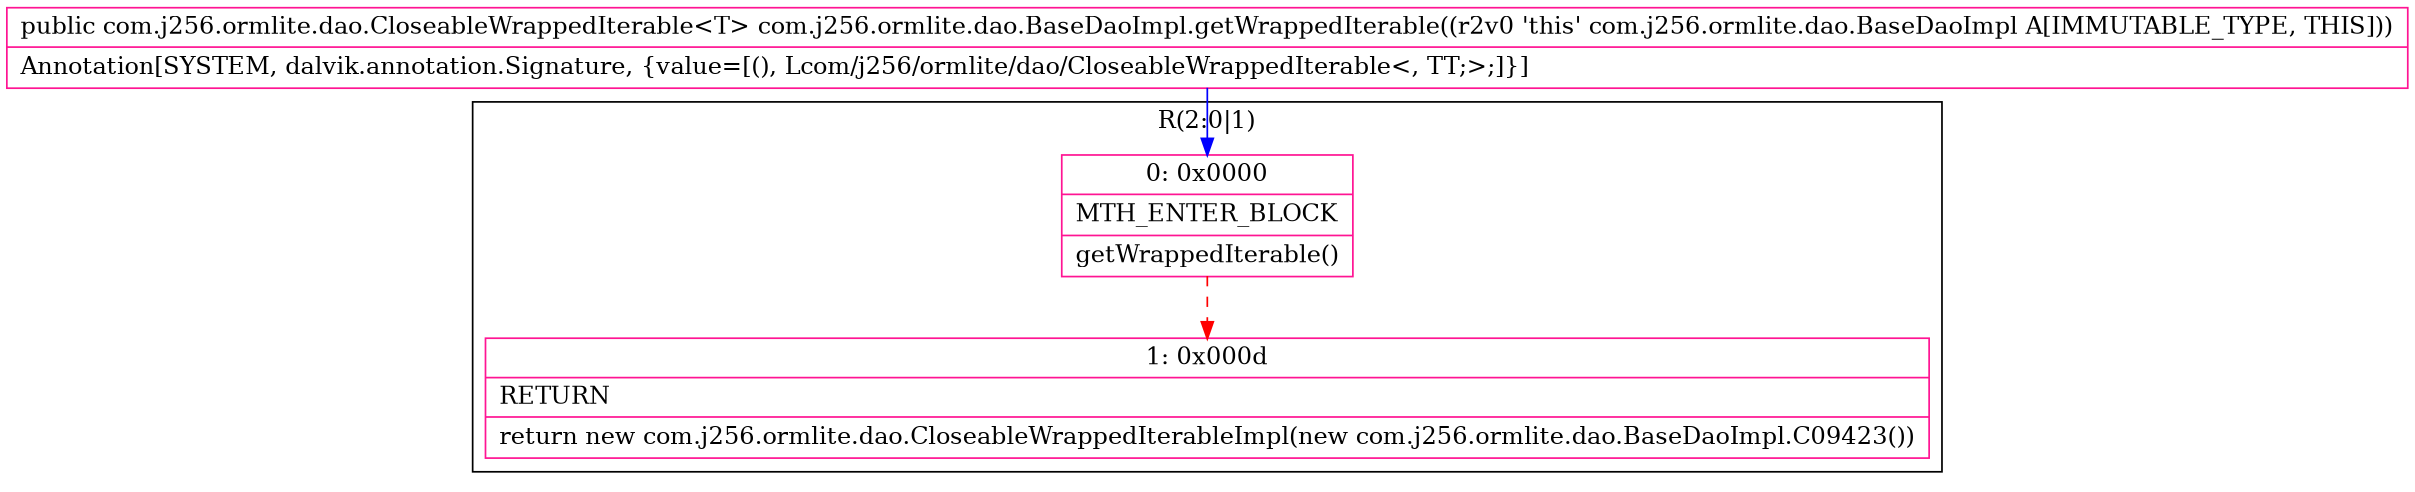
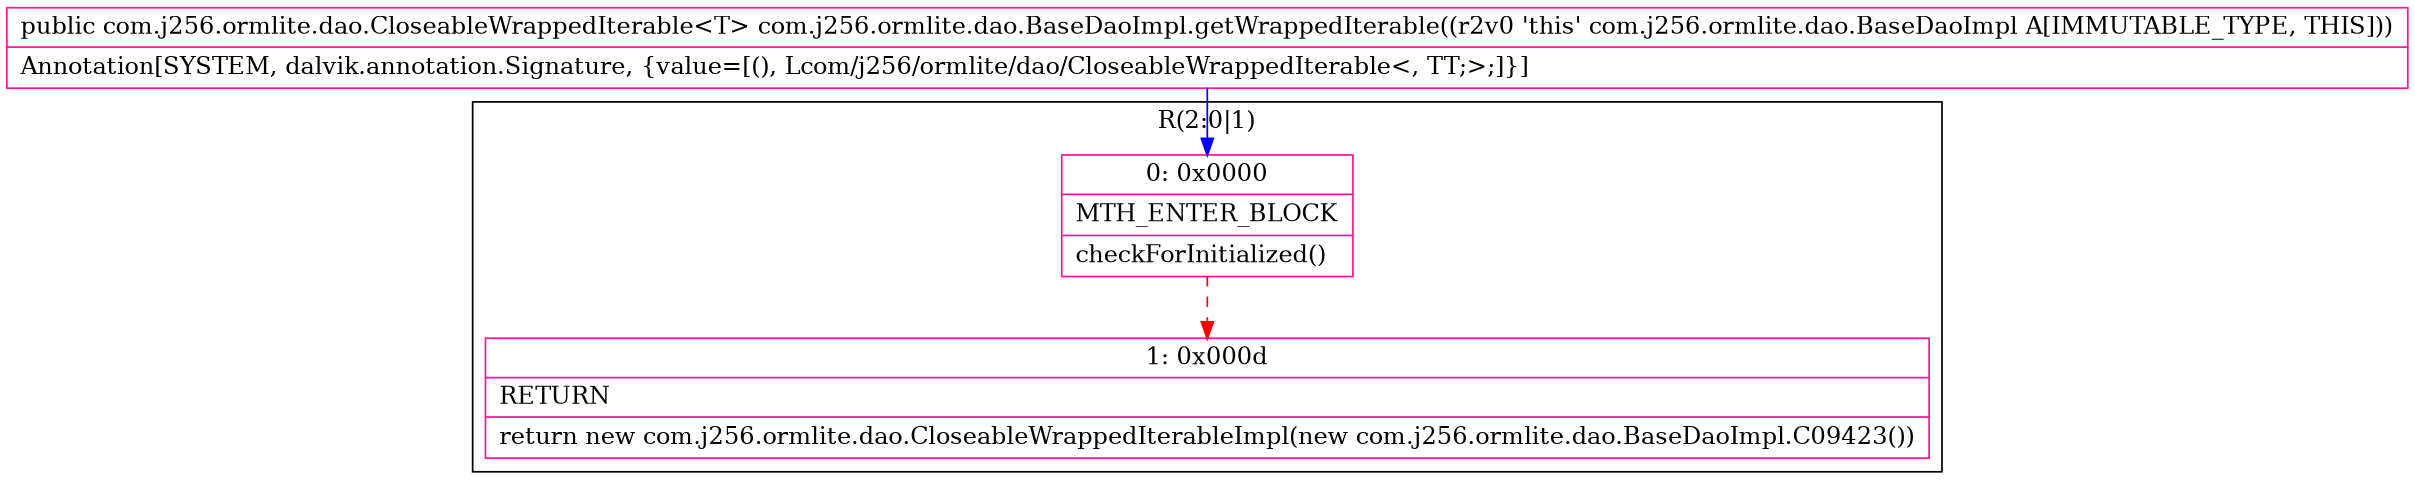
node "0: 0x0000": text "getWrappedIterable()" -> "checkForInitialized()"
